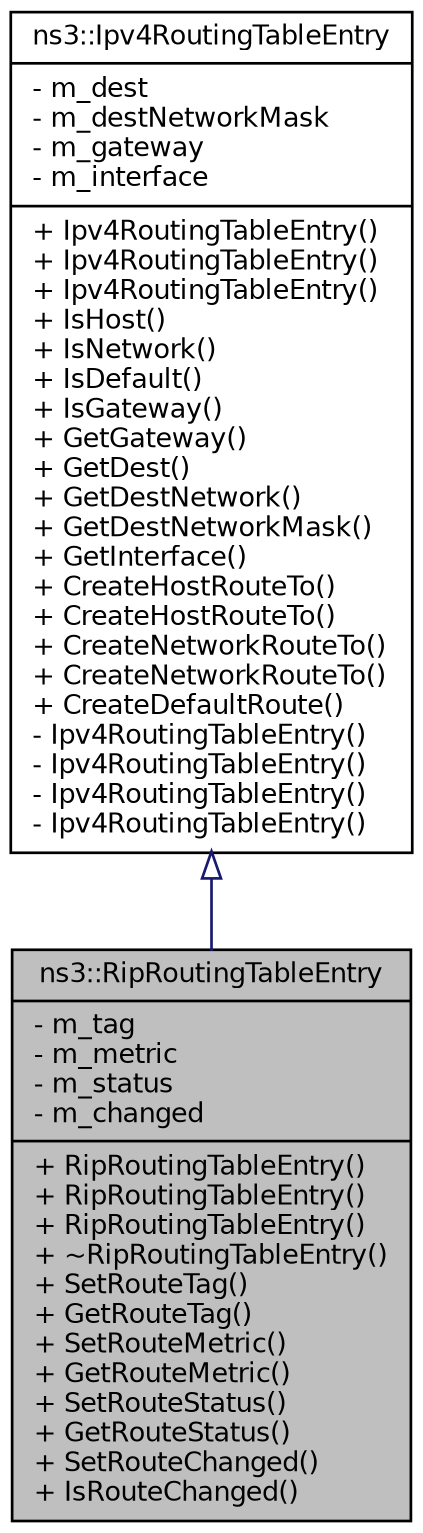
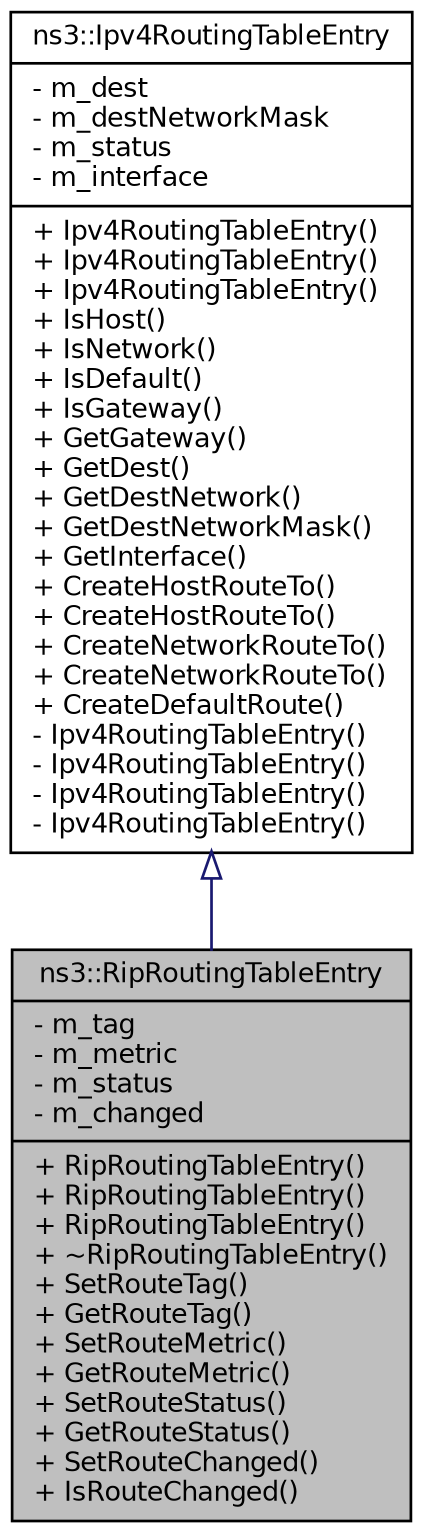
node "ns3::Ipv4RoutingTableEntry": text "- m_gateway" -> "- m_status"
